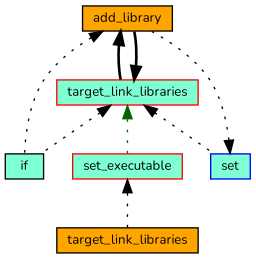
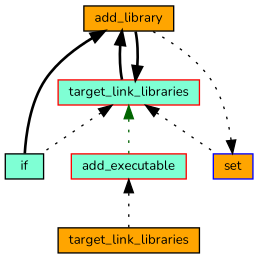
edge "if" -> "add_library": style dotted -> bold
node "set_executable": label "set_executable" -> "add_executable"
node "set": fillcolor aquamarine -> orange
